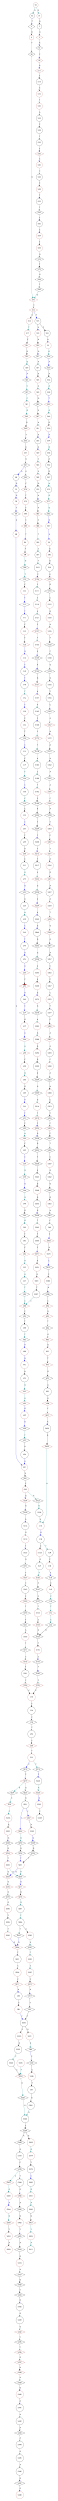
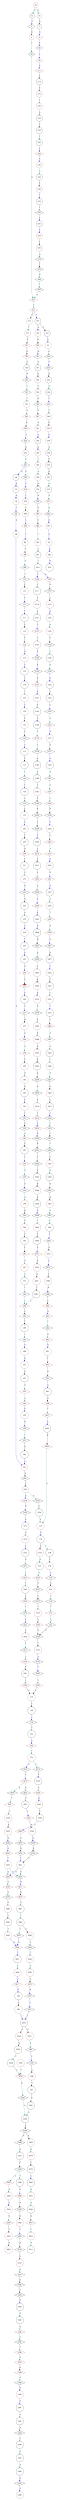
edge "S100" -> "S105": now "S101" -> "S105"
edge "S231" -> "S244": now "S238" -> "S244"
